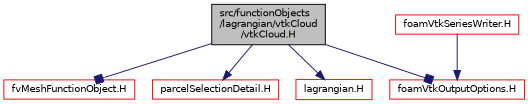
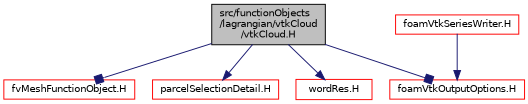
node "lagrangian.H": label "lagrangian.H" -> "wordRes.H"
